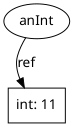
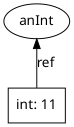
edge "anInt" -> "int: 11": reversed
